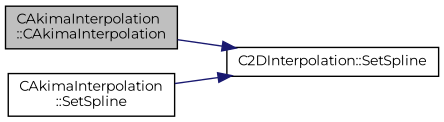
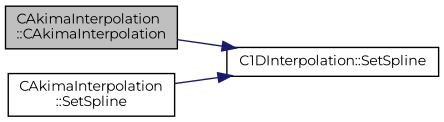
node "C2DInterpolation::SetSpline": label "C2DInterpolation::SetSpline" -> "C1DInterpolation::SetSpline"
